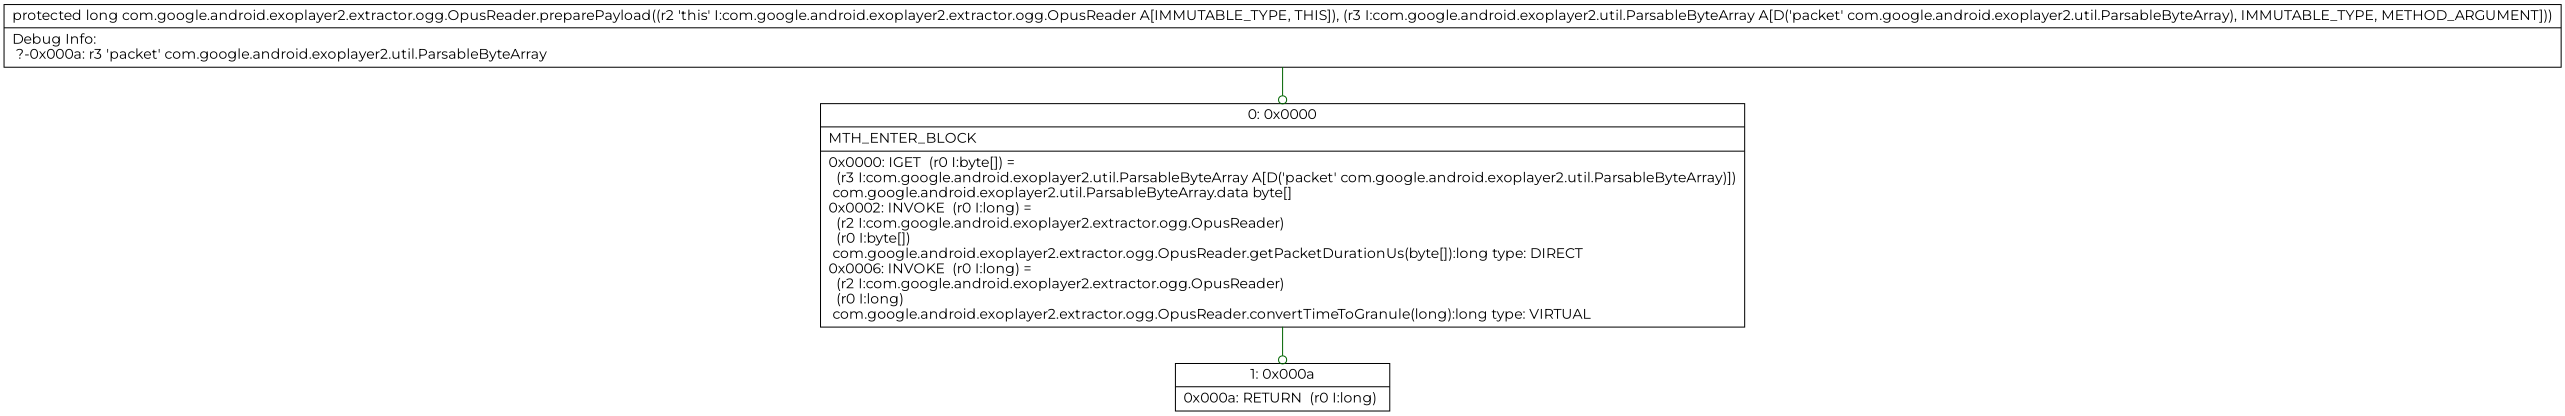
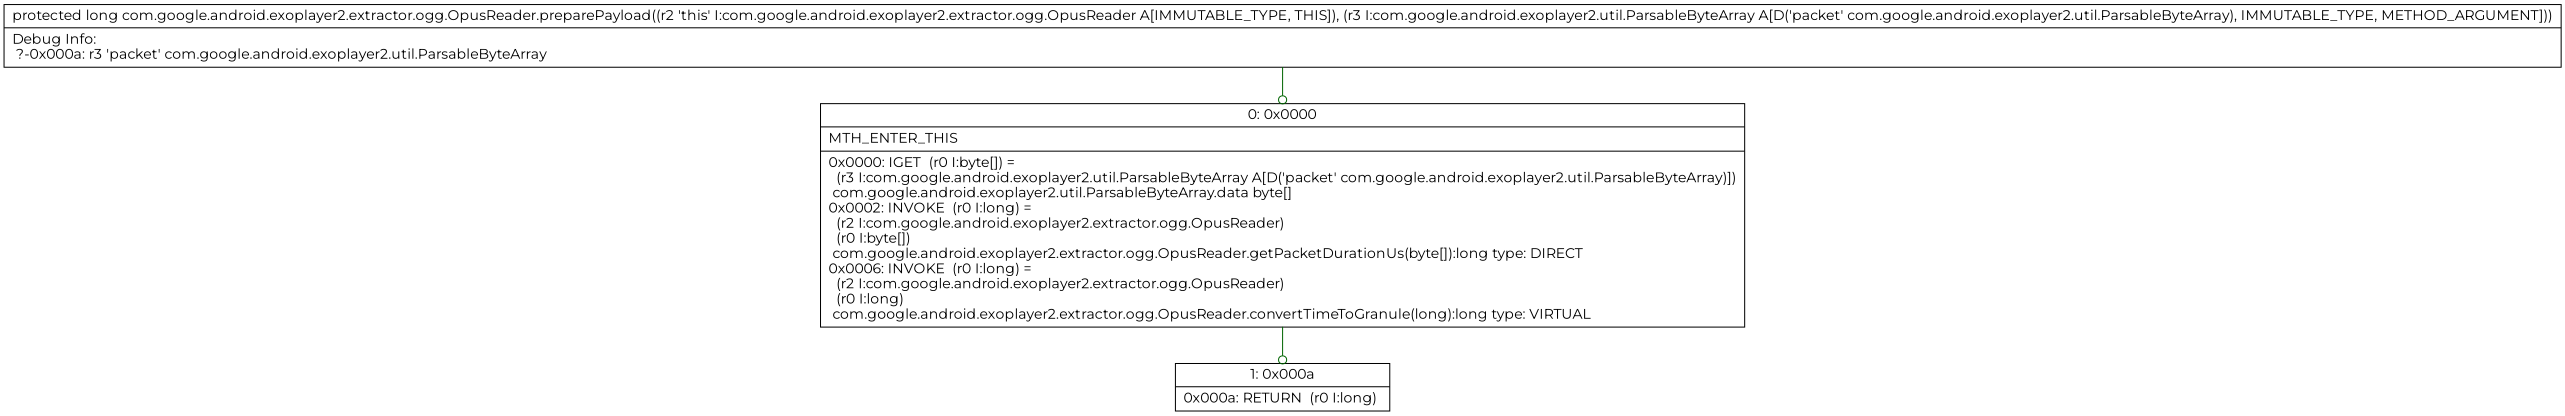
node "0: 0x0000": text "MTH_ENTER_BLOCK" -> "MTH_ENTER_THIS"
